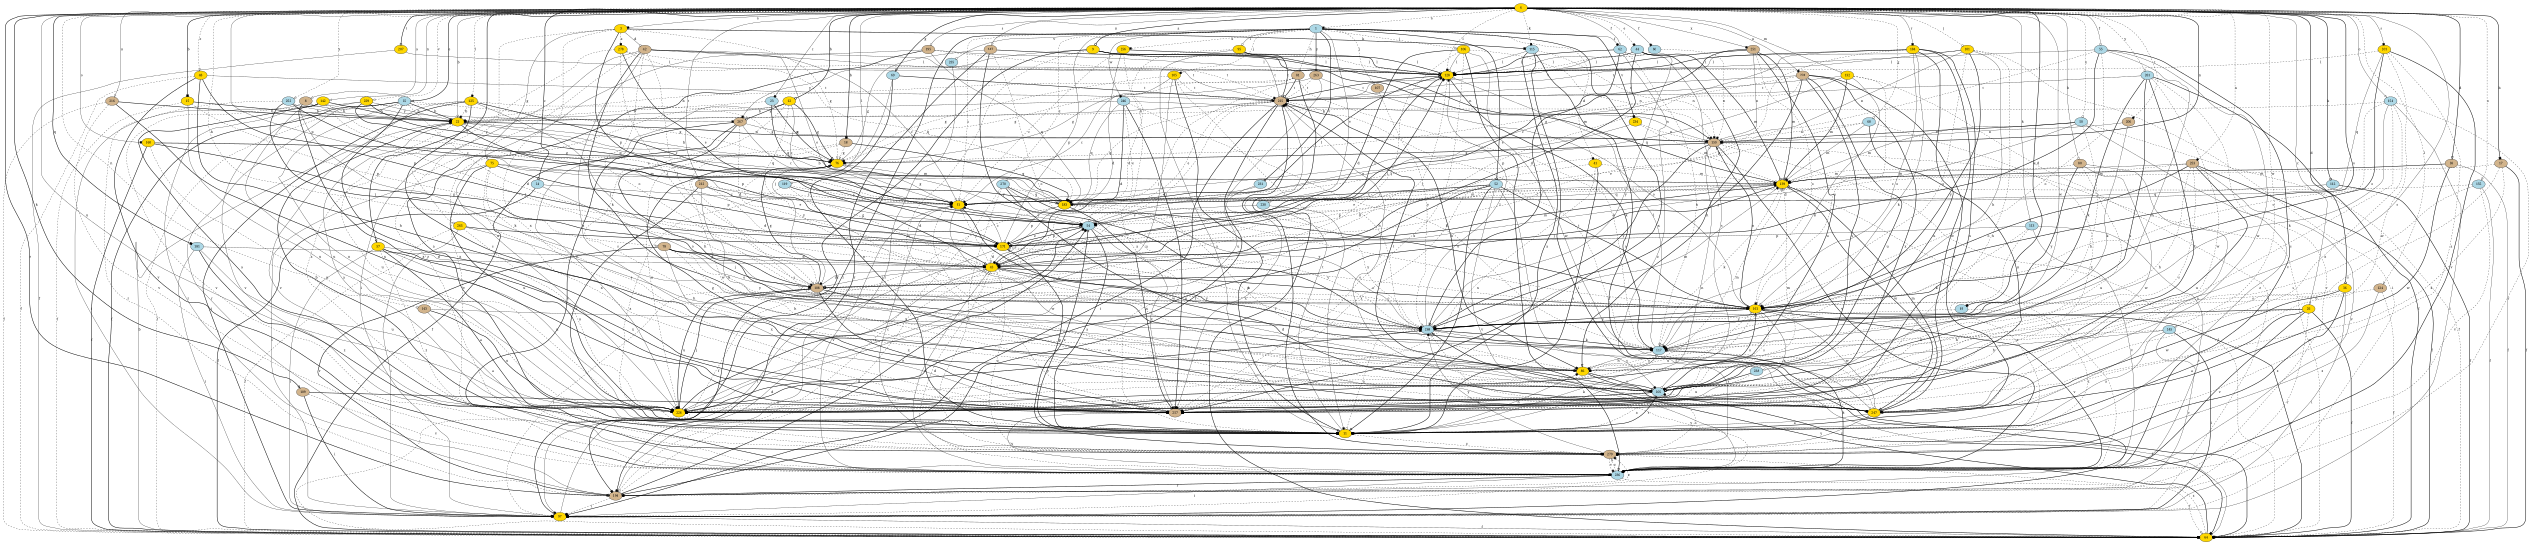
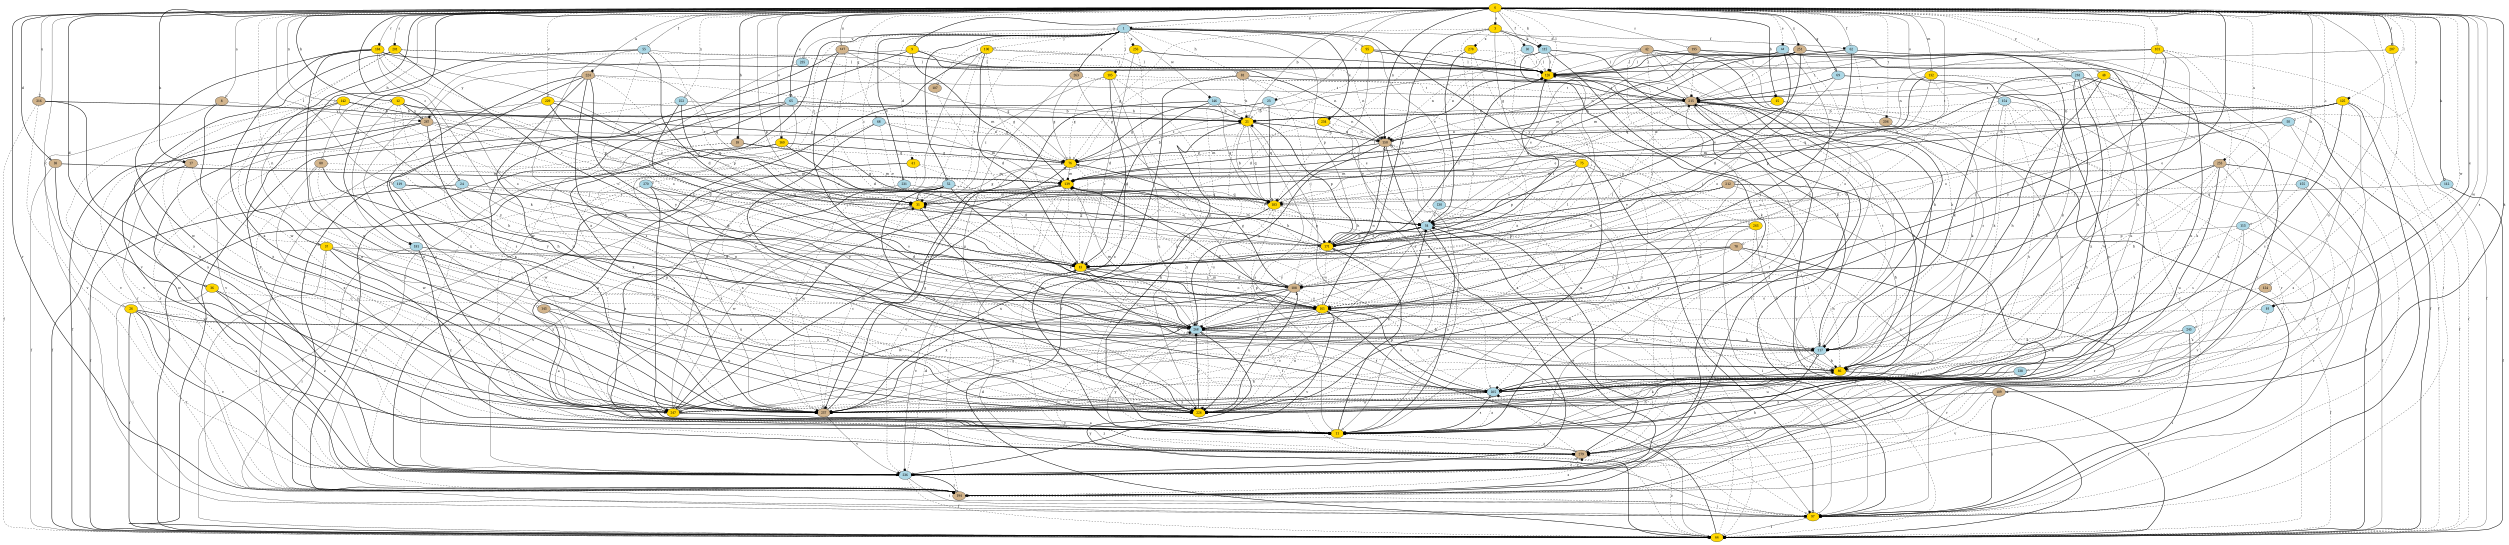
edge "251" -> "183": added, label "q"
